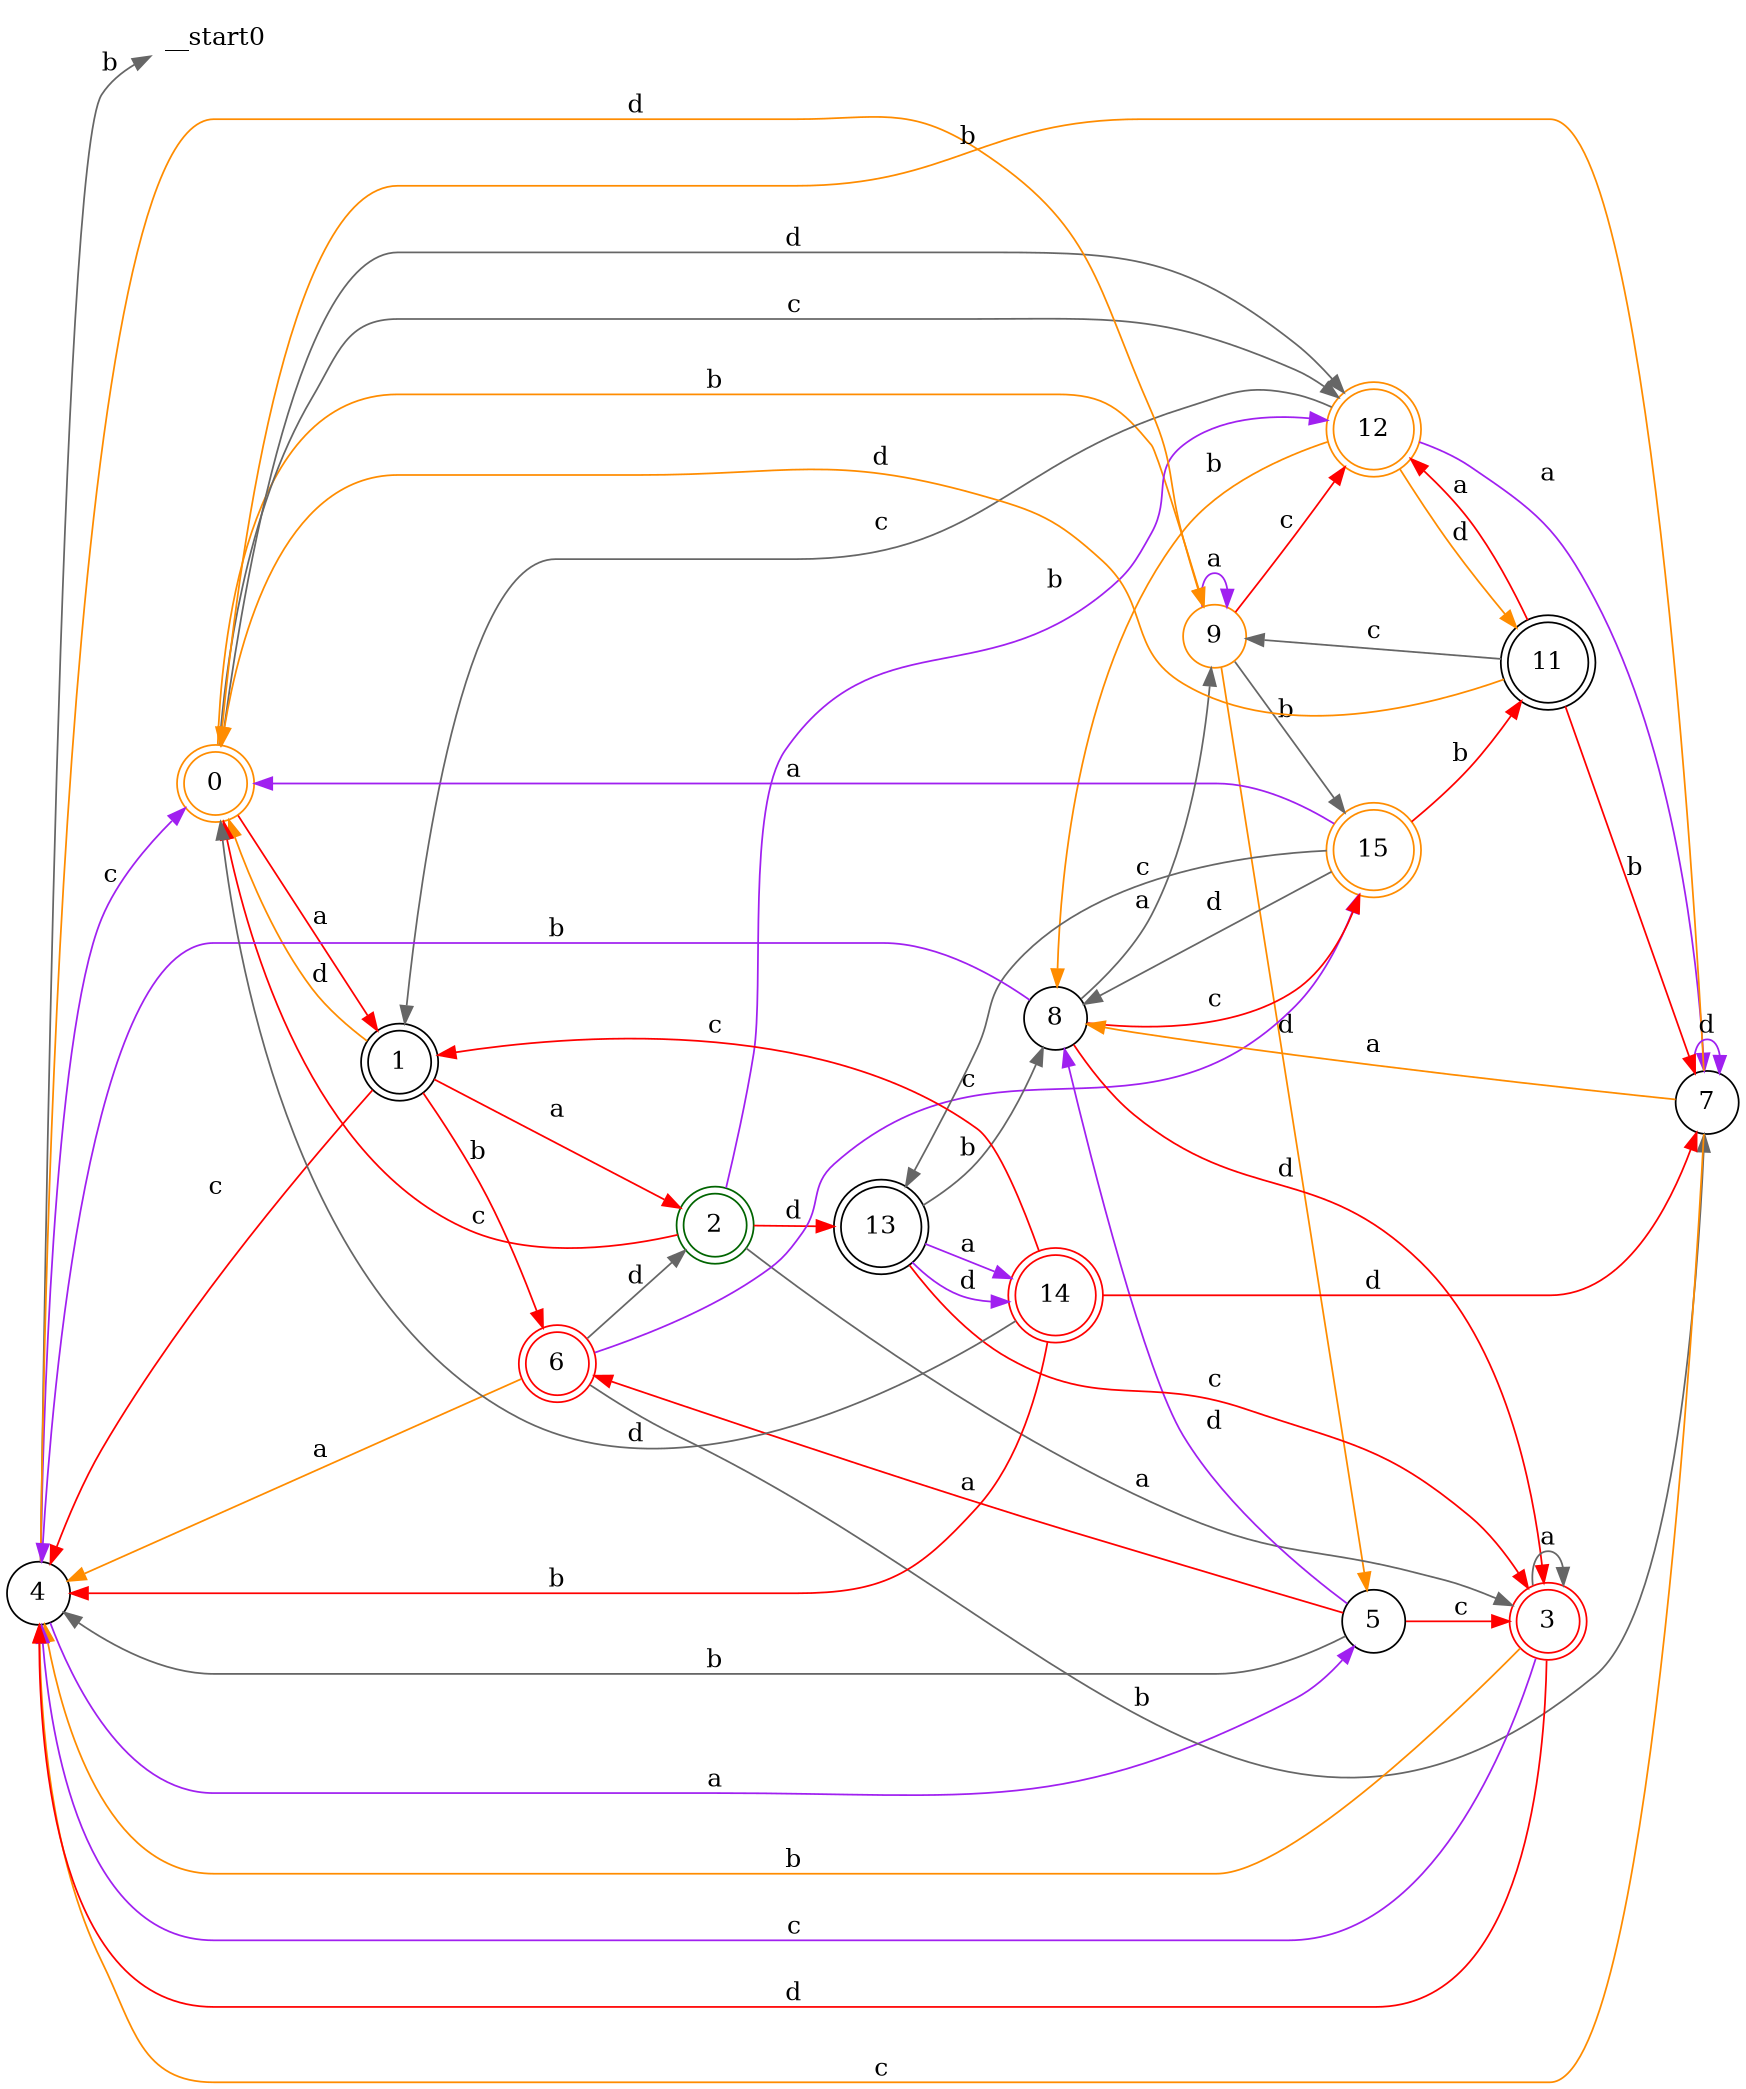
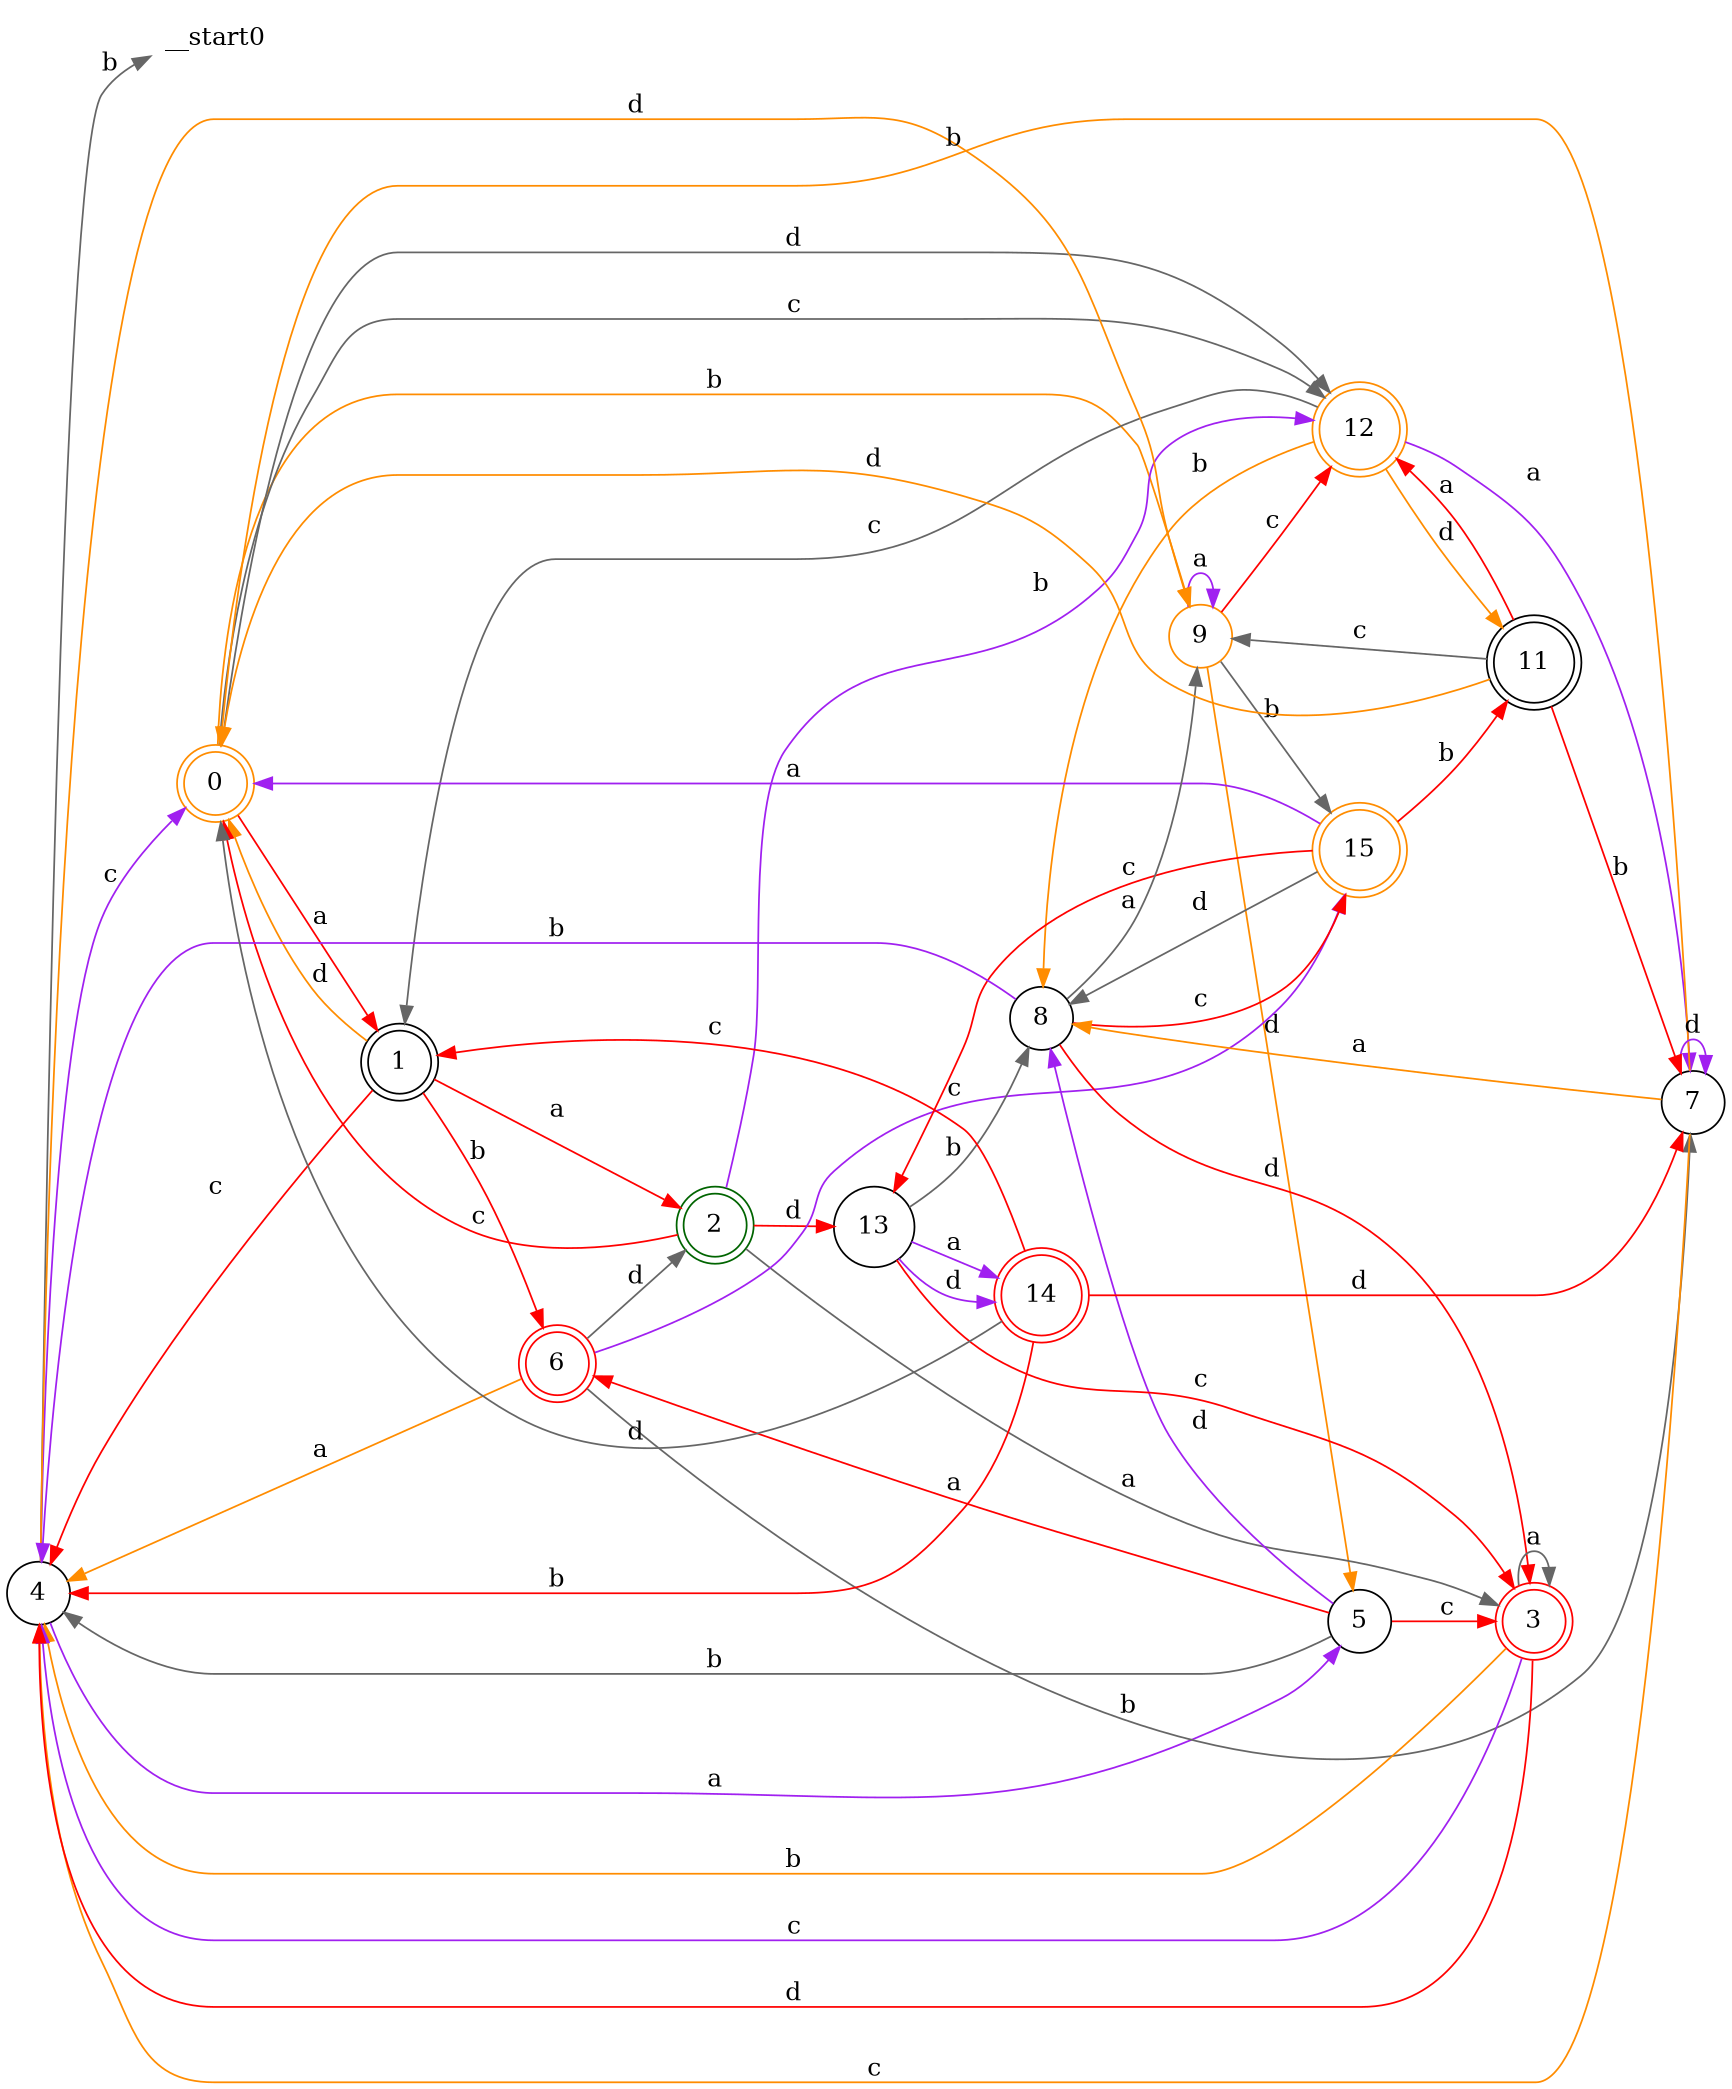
edge "15" -> "13": color gray40 -> red
node "13": shape doublecircle -> circle
